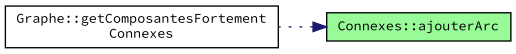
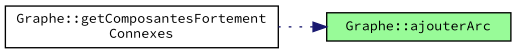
node "Connexes::ajouterArc": label "Connexes::ajouterArc" -> "Graphe::ajouterArc"
